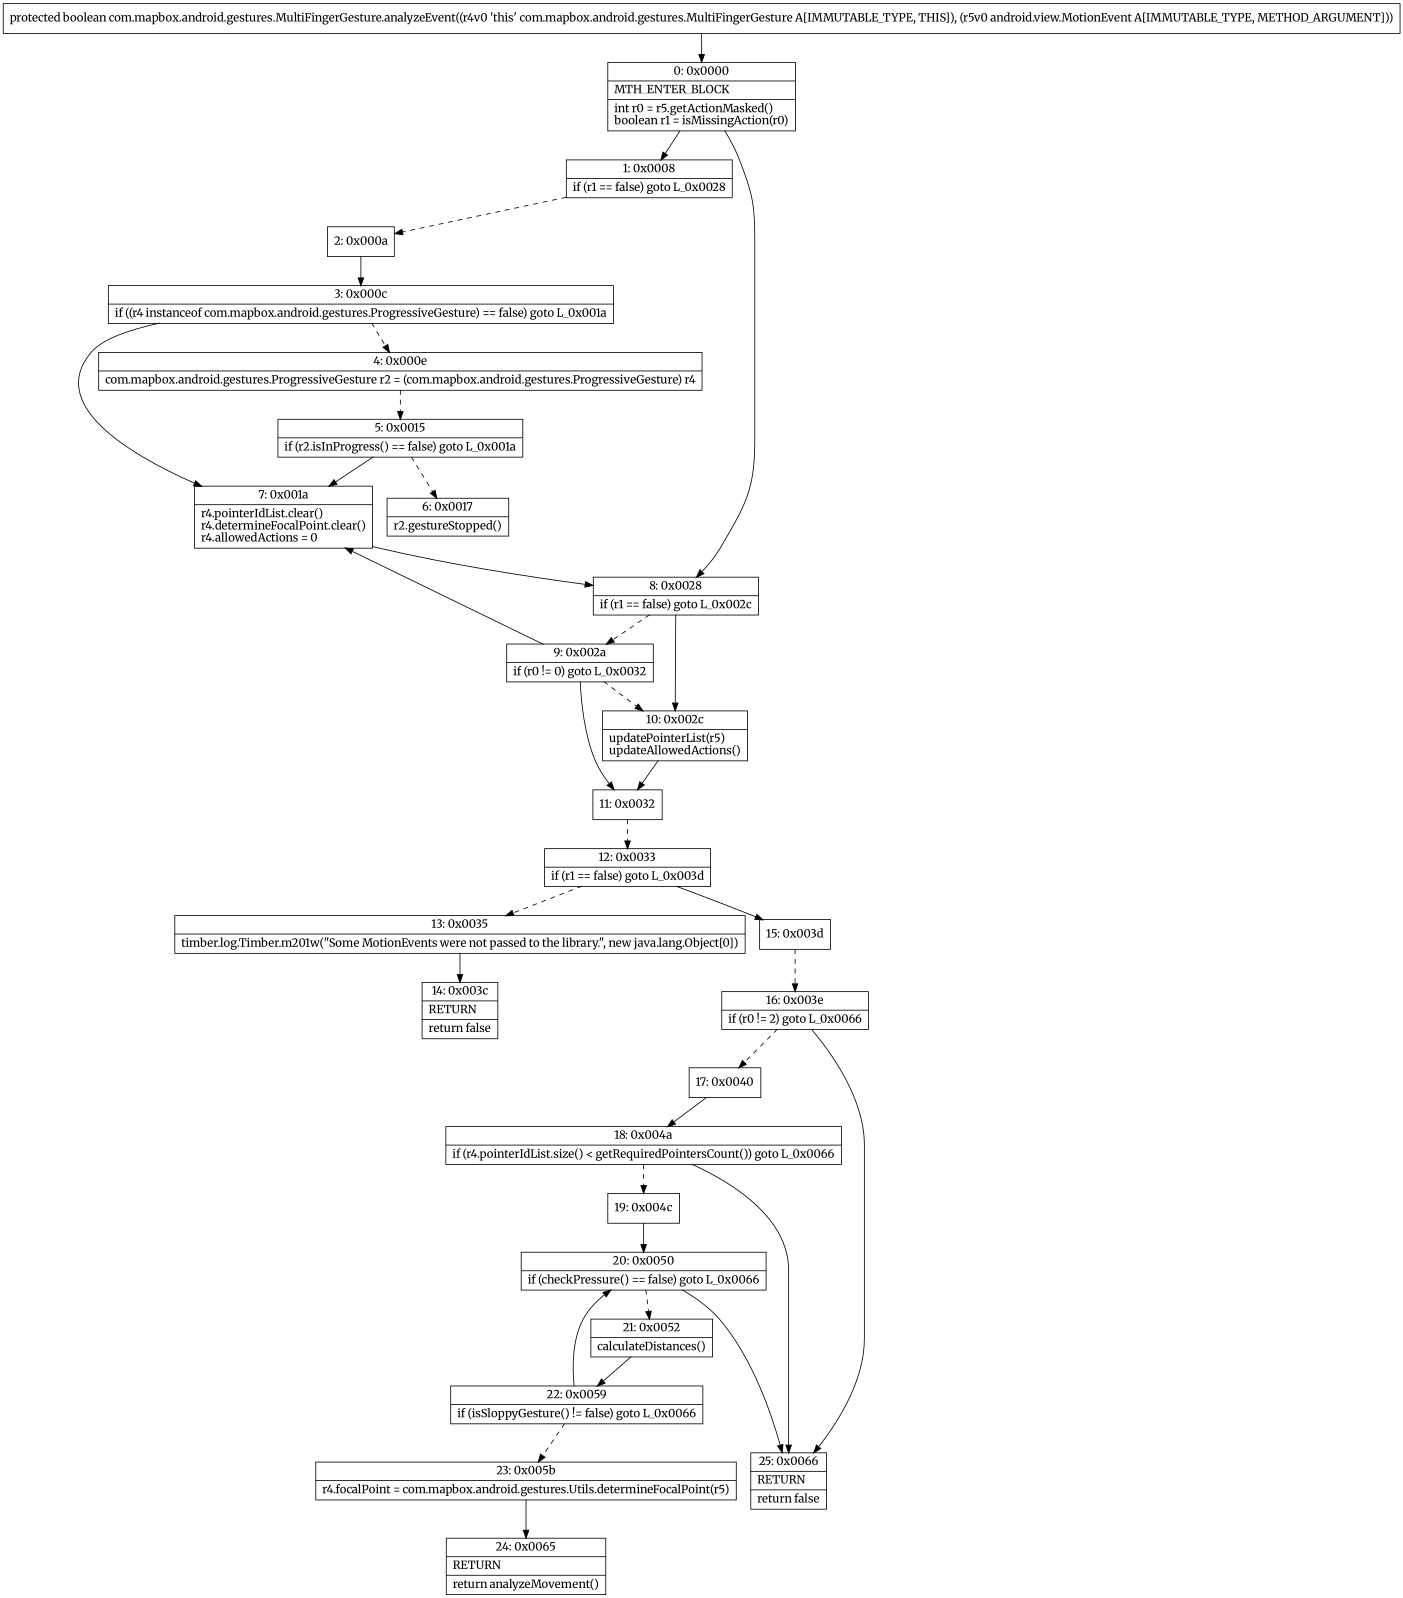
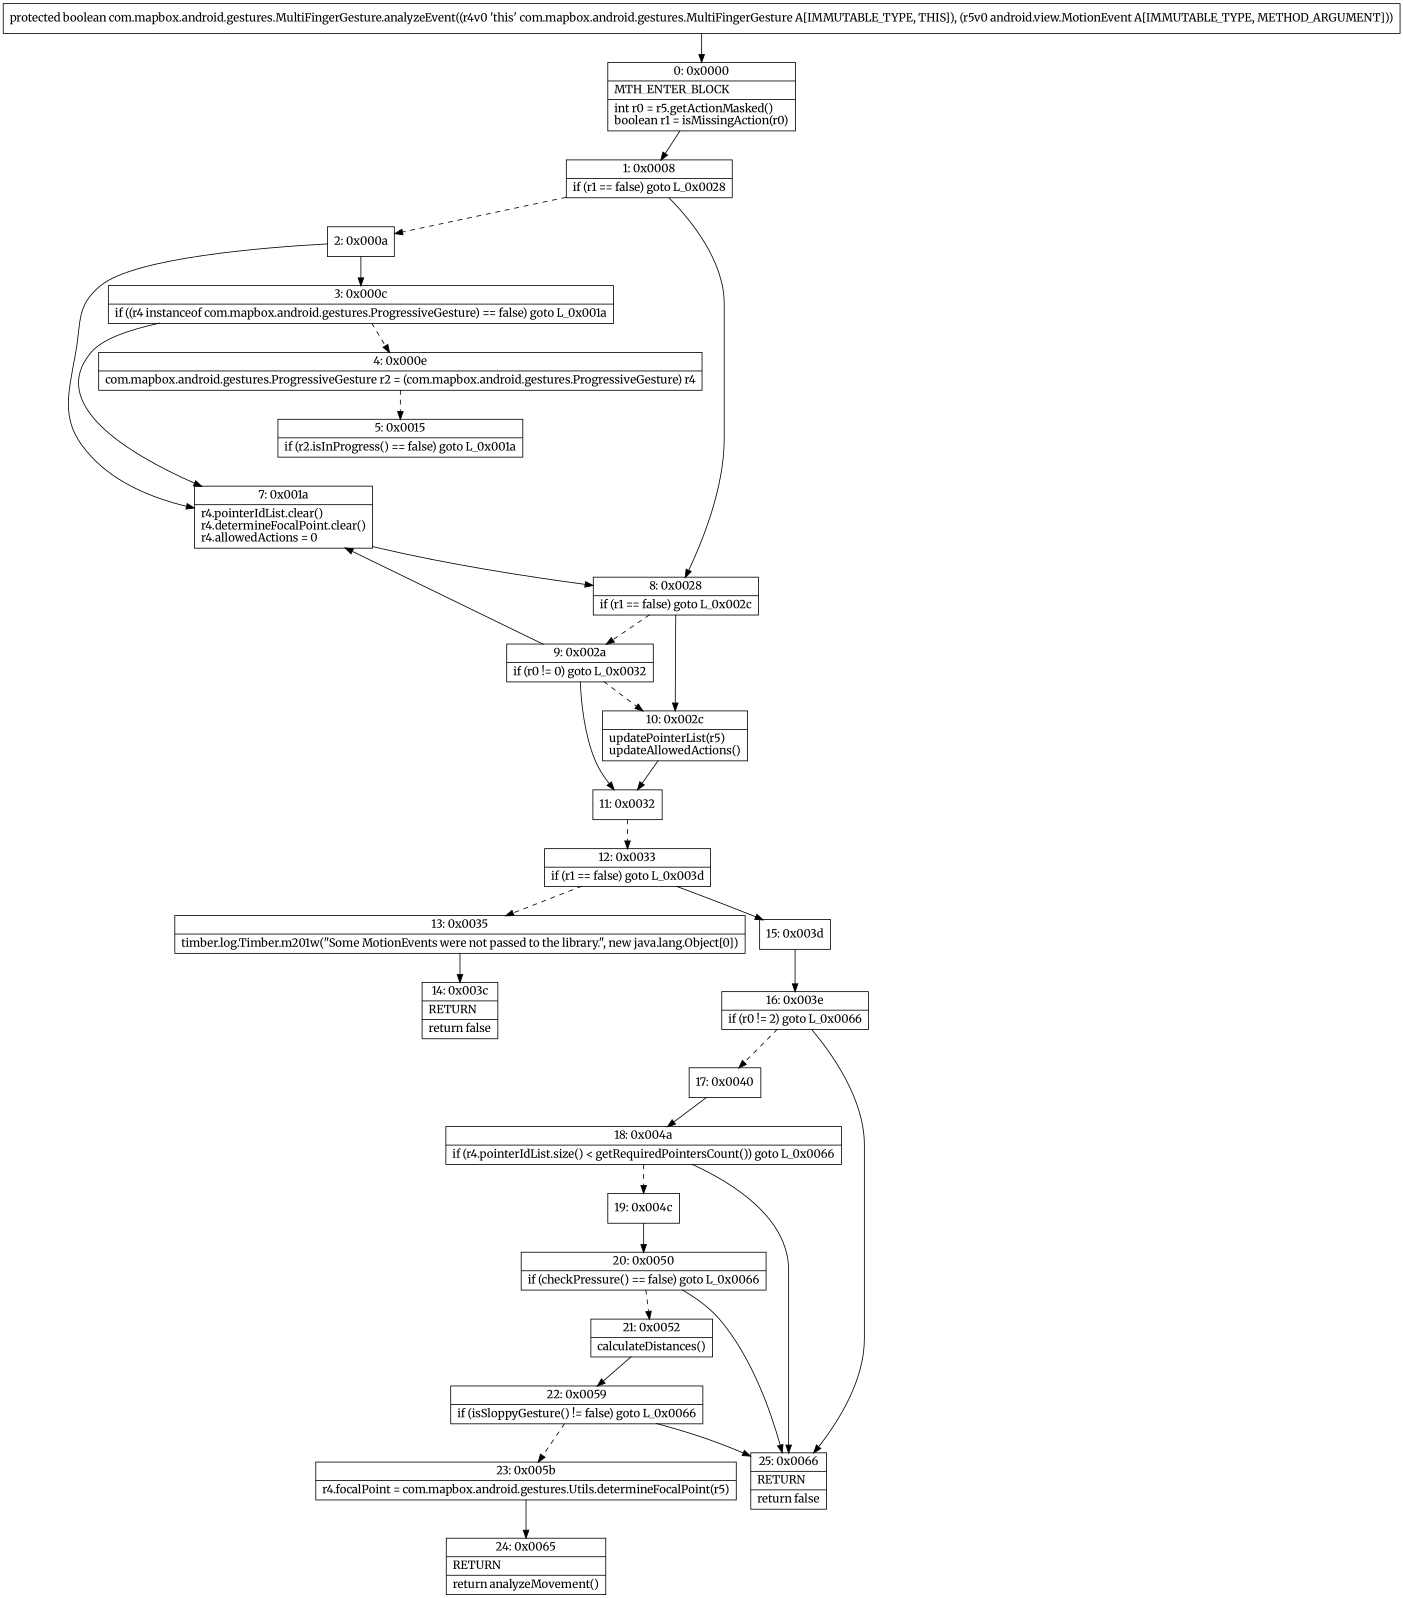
edge "0: 0x0000" -> "8: 0x0028": now "1: 0x0008" -> "8: 0x0028"
edge "5: 0x0015" -> "7: 0x001a": now "2: 0x000a" -> "7: 0x001a"
node "6: 0x0017": removed
edge "15: 0x003d" -> "16: 0x003e": style dashed -> solid
edge "22: 0x0059" -> "20: 0x0050": now "22: 0x0059" -> "25: 0x0066"
